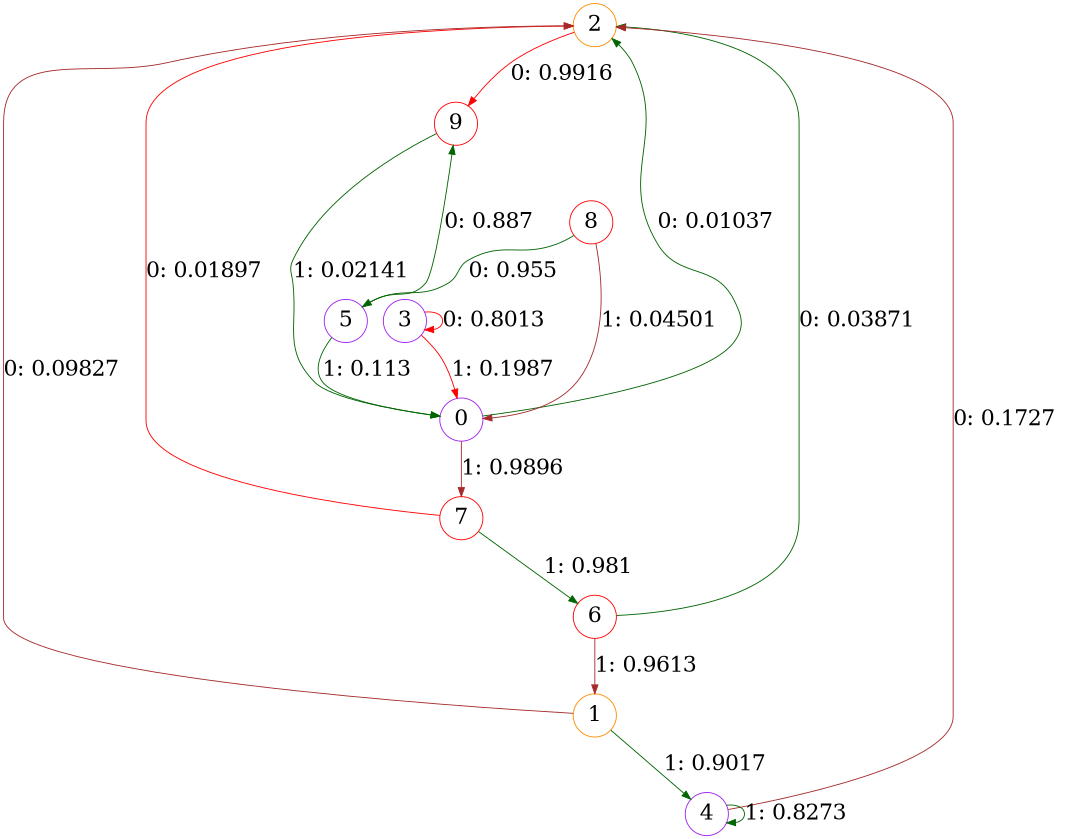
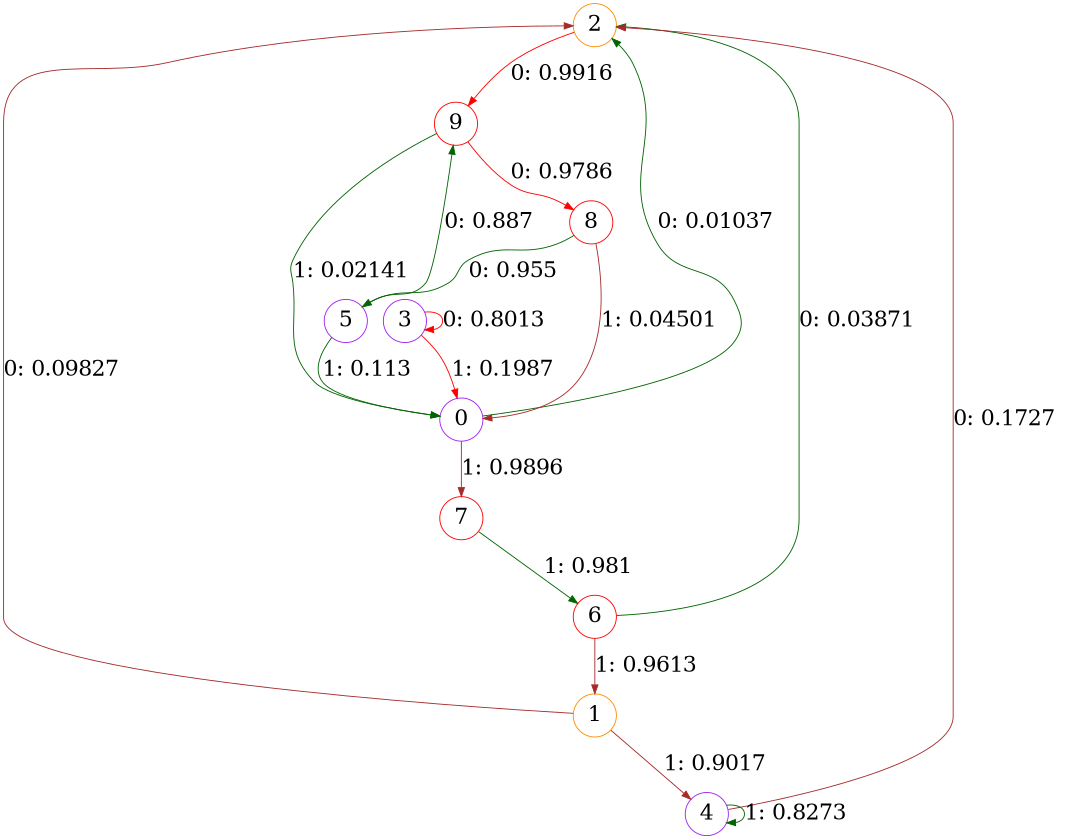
edge "9" -> "8": added, label "0: 0.9786"
edge "7" -> "2": removed, label "0: 0.01897"
edge "1" -> "4": color darkgreen -> brown
